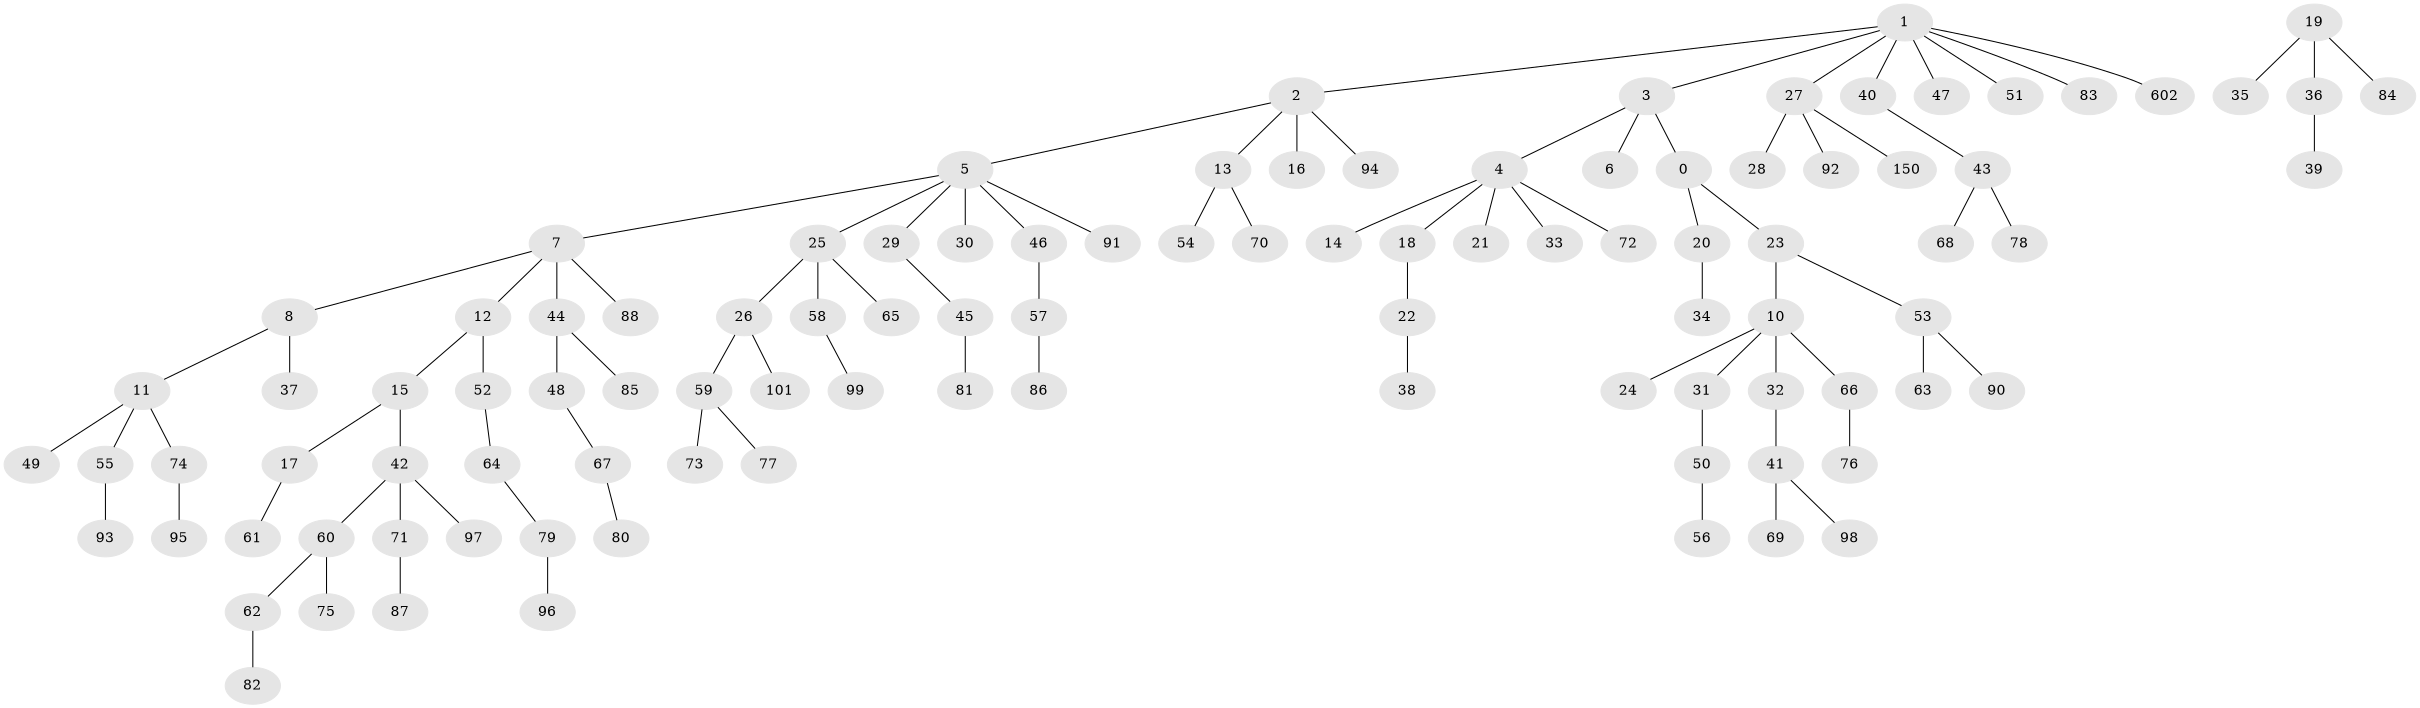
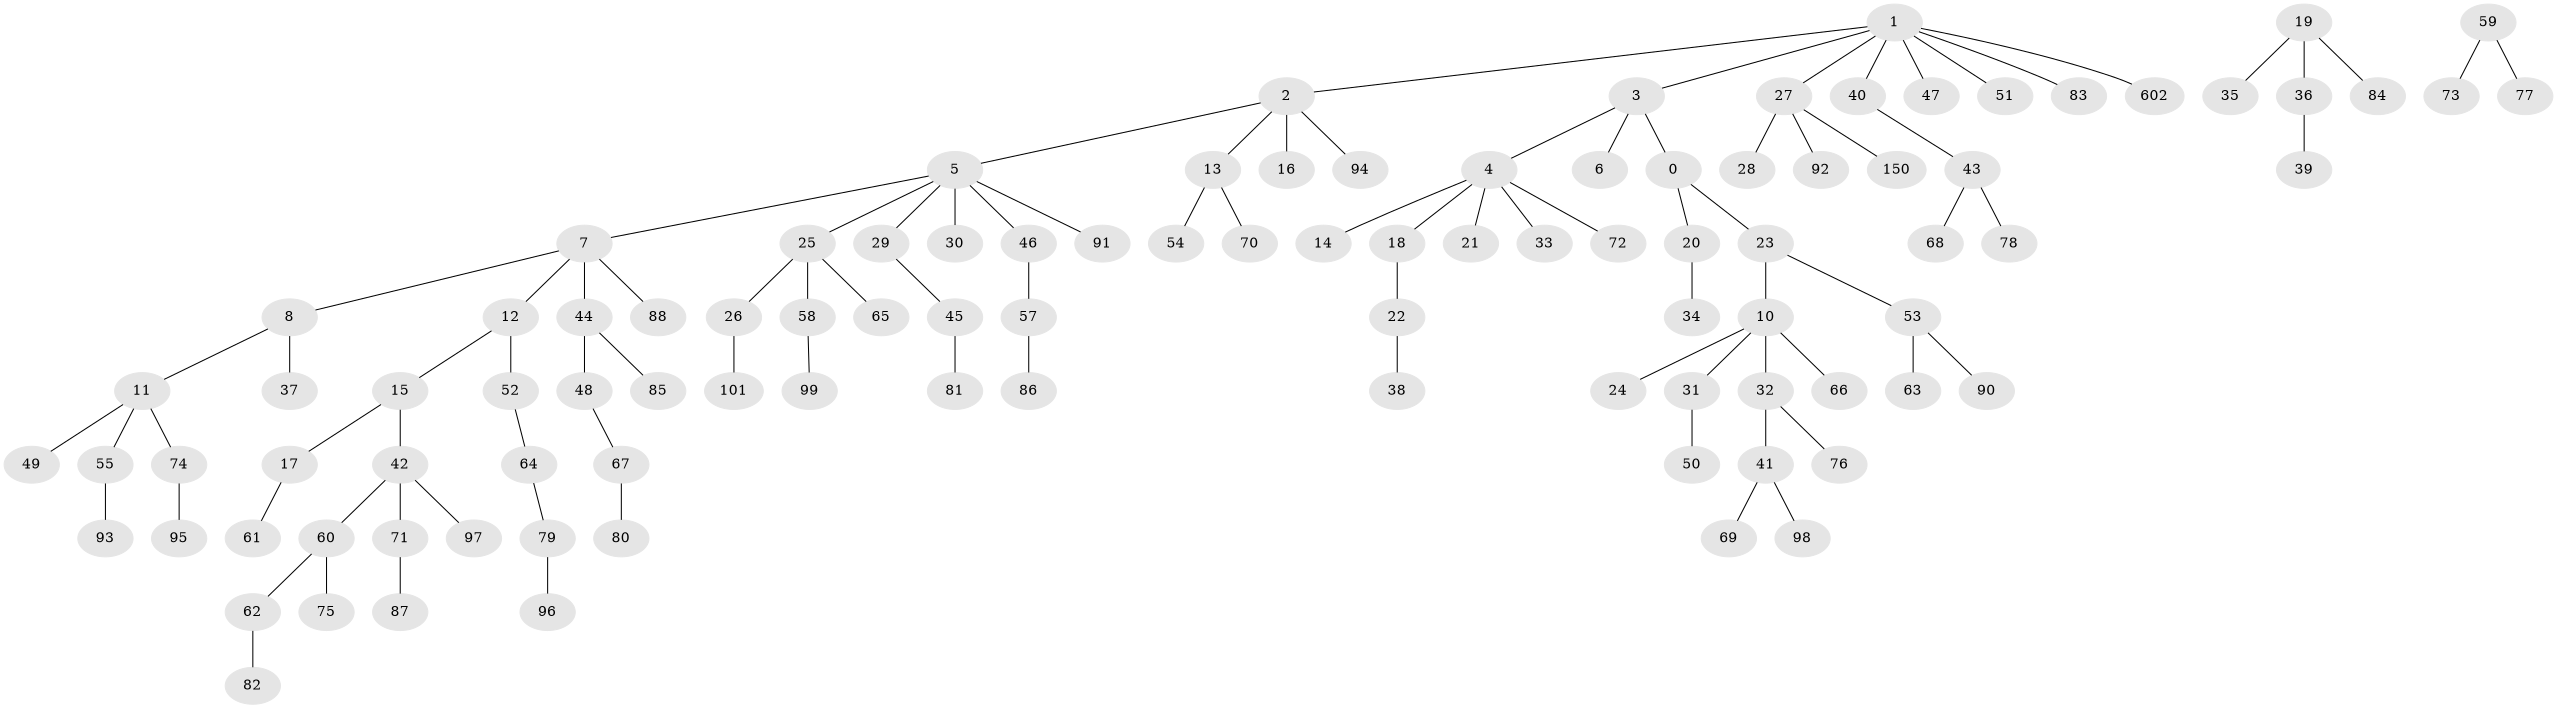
edge "26" -- "59": removed
edge "66" -- "76": now "32" -- "76"
node "56": removed
